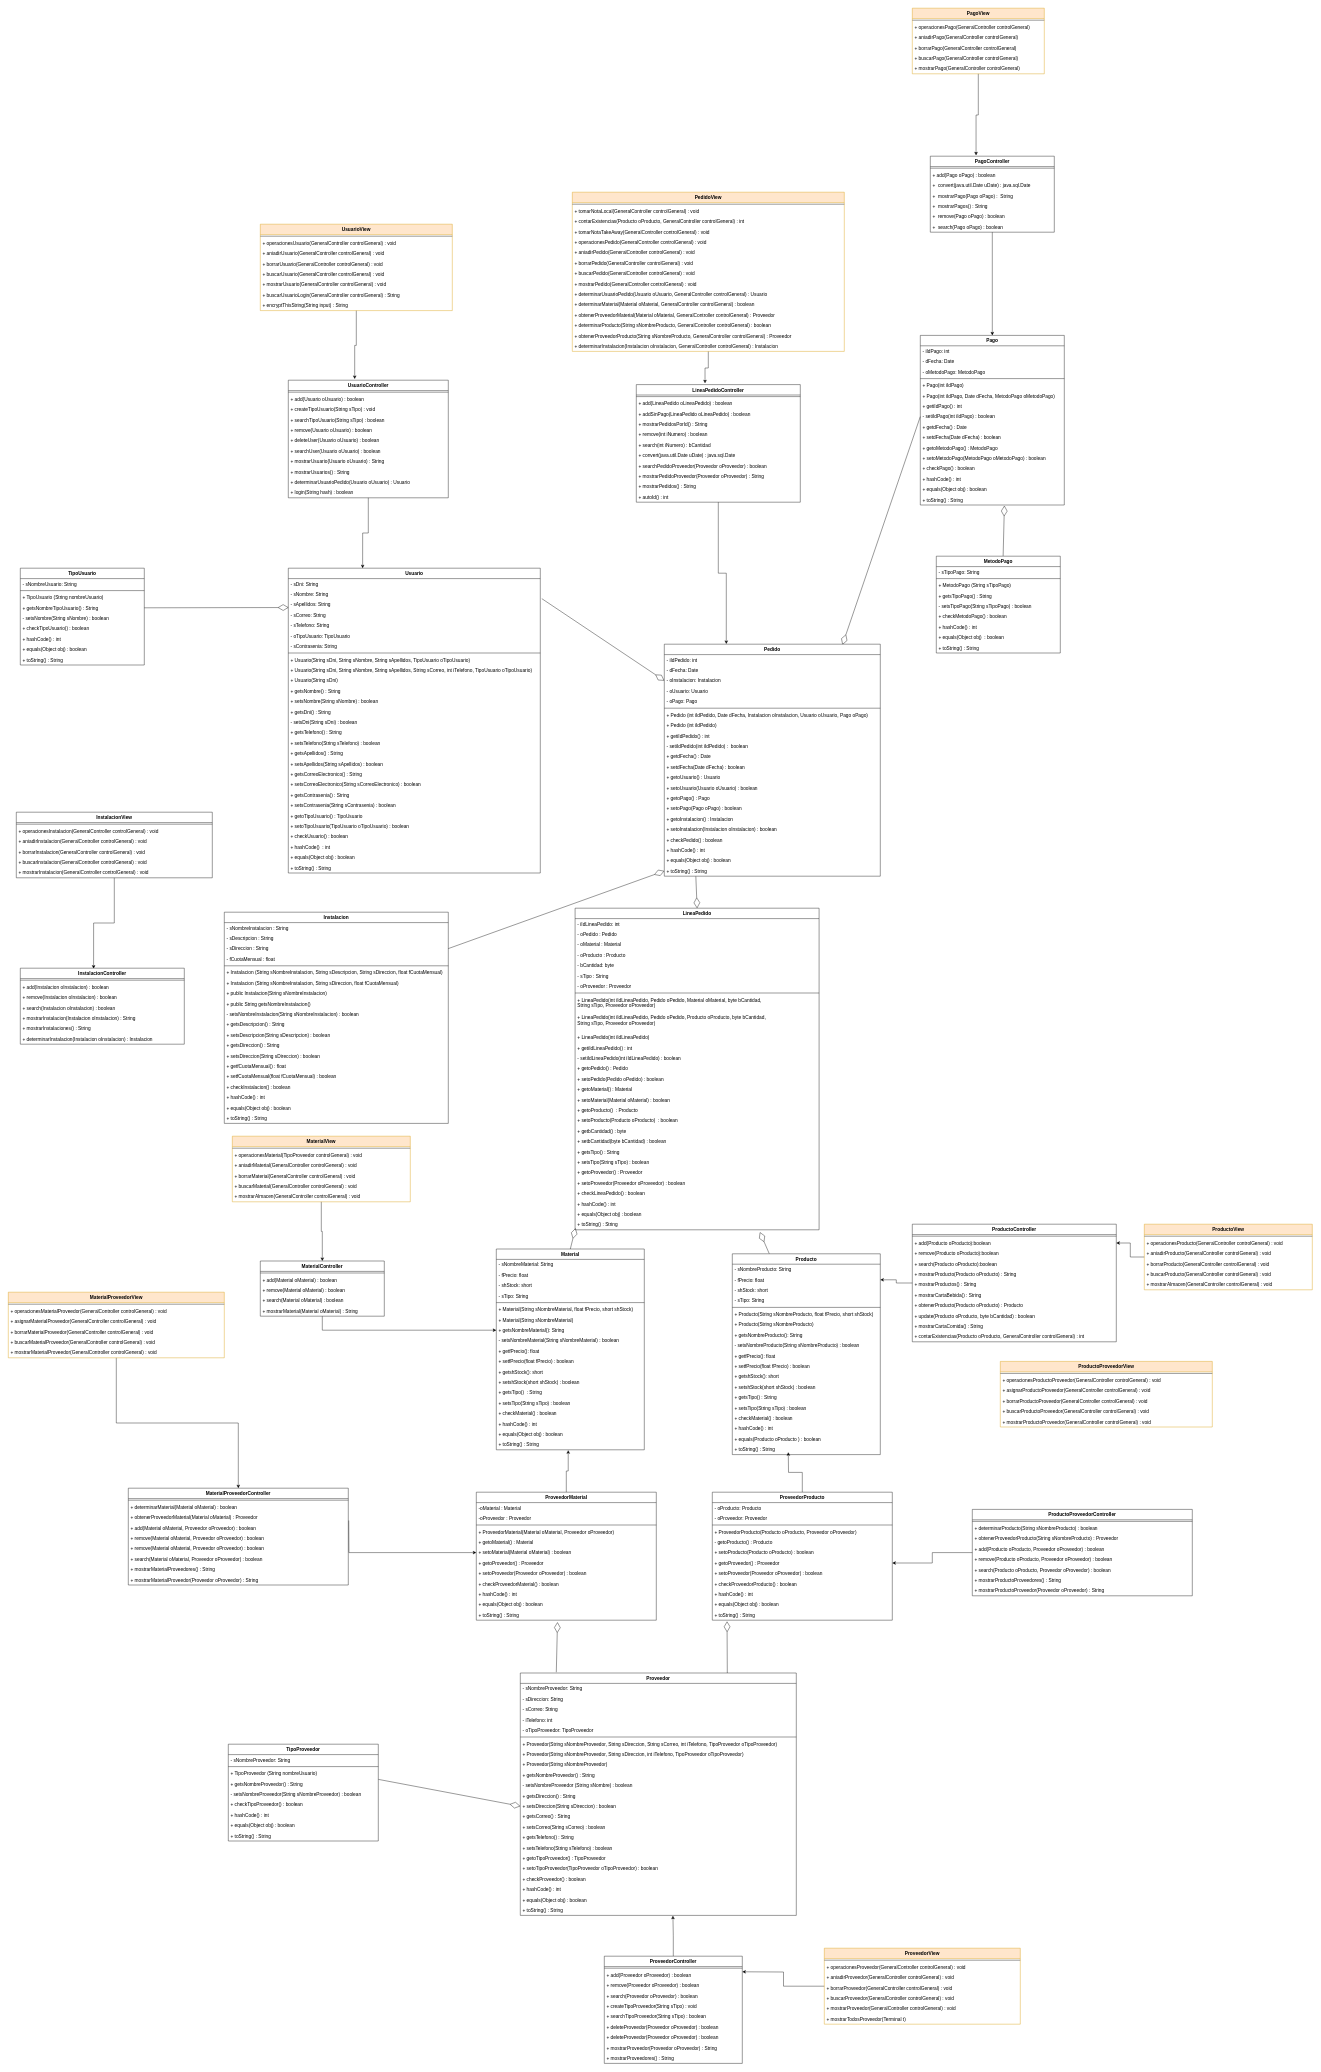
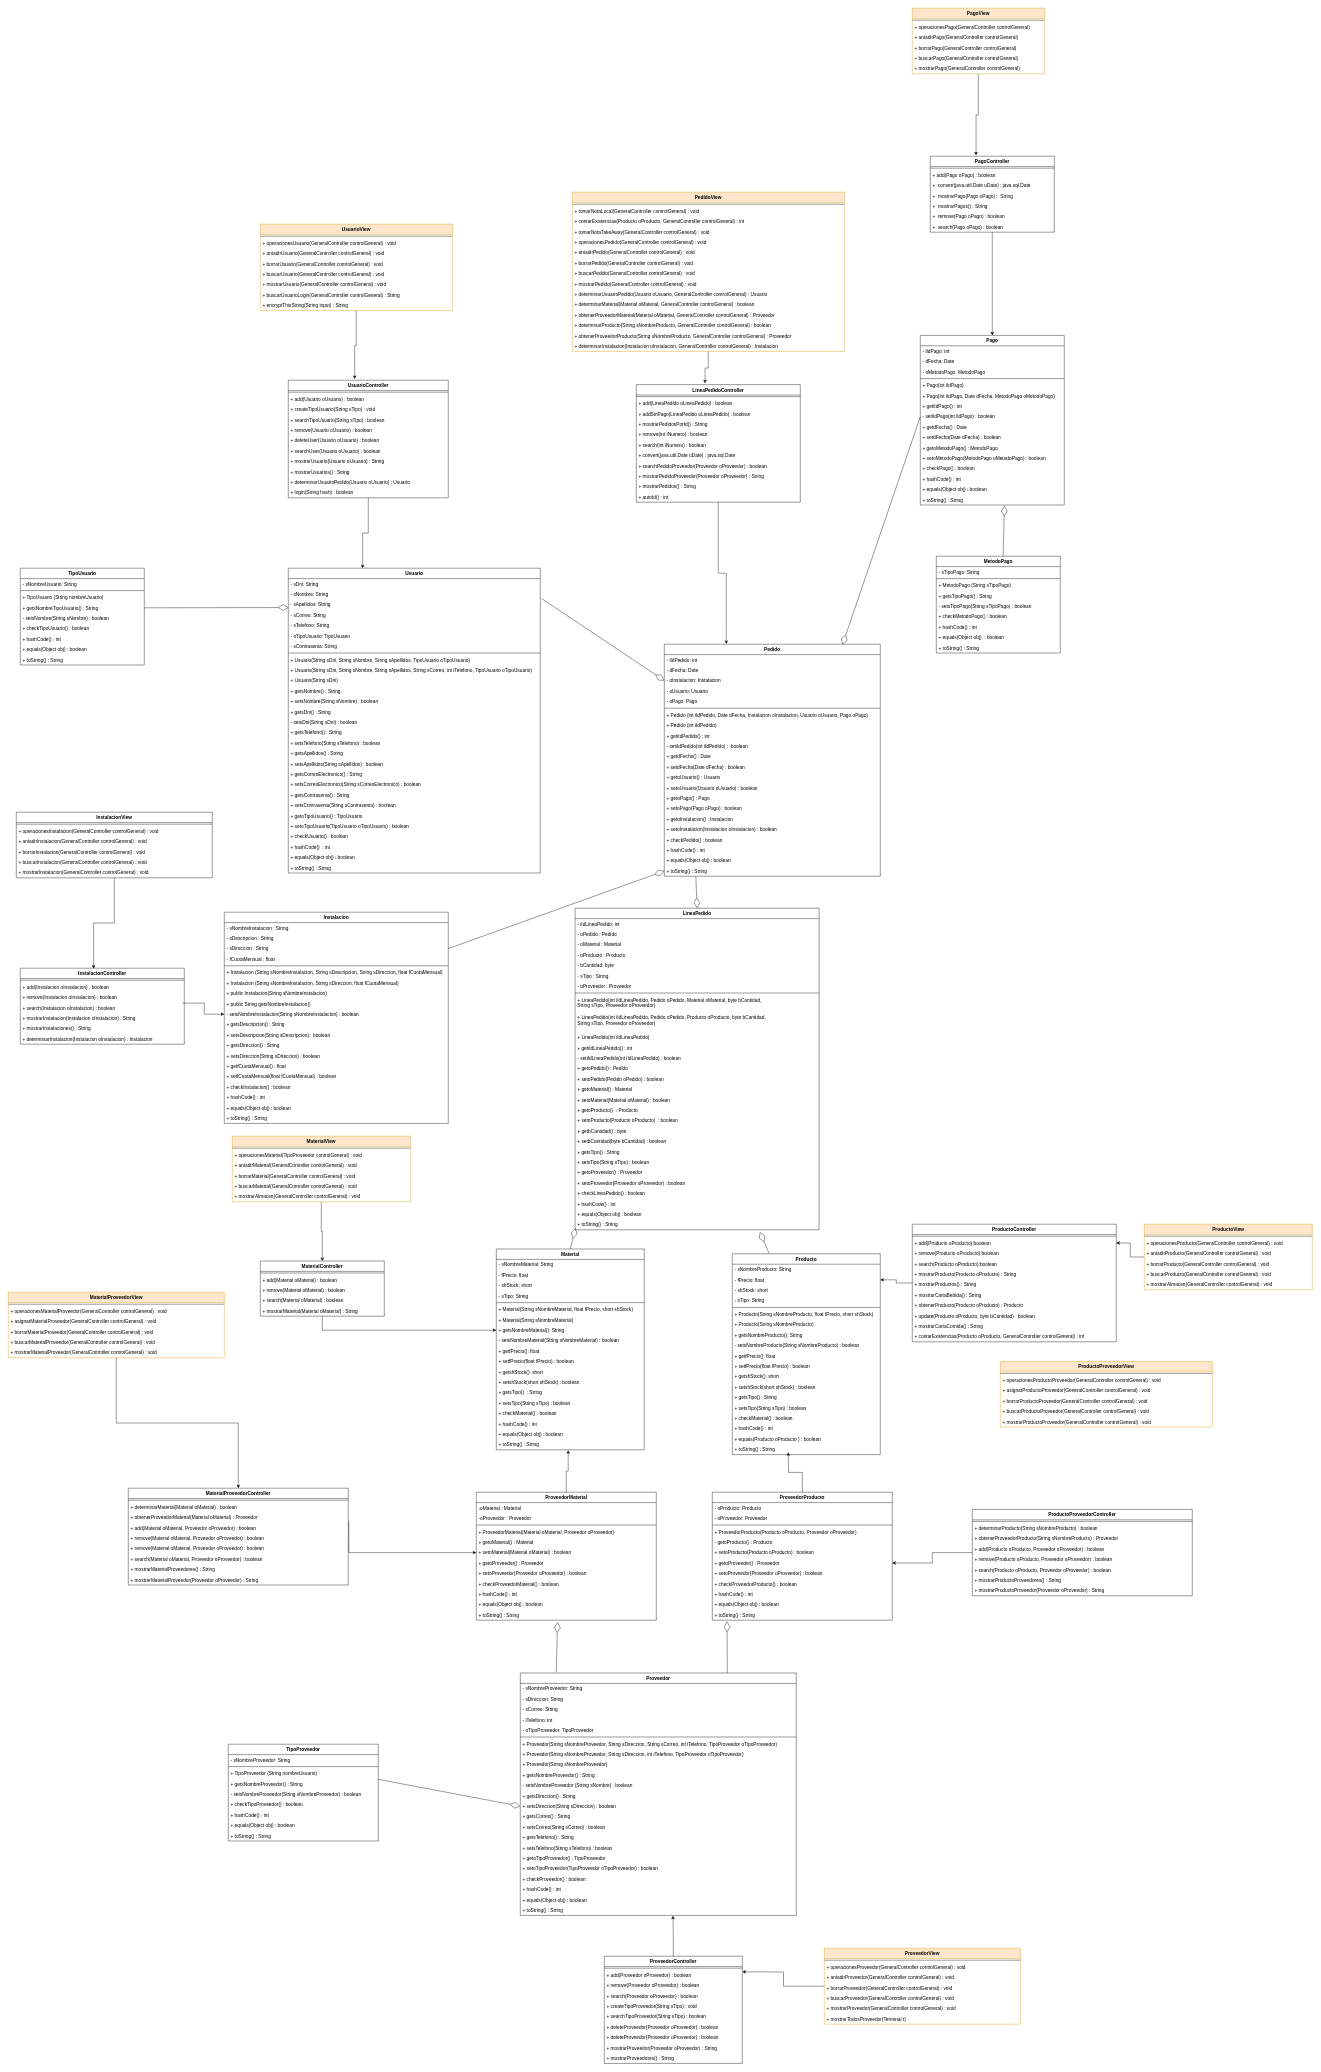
node "+ search(int iNumero) : bCantidad": label "+ search(int iNumero) : bCantidad" -> "+ search(int iNumero) : boolean"
edge "+ search(Instalacion oInstalacion) : boolean" -> "- setsNombreInstalacion(String sNombreInstalacion) : boolean": added
